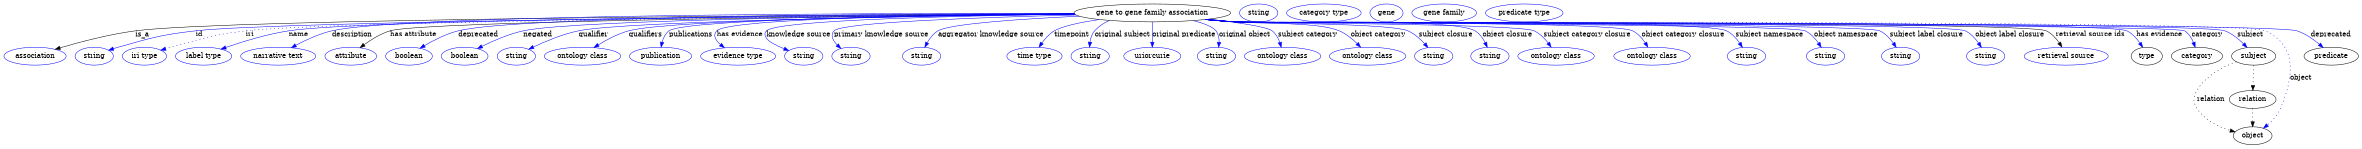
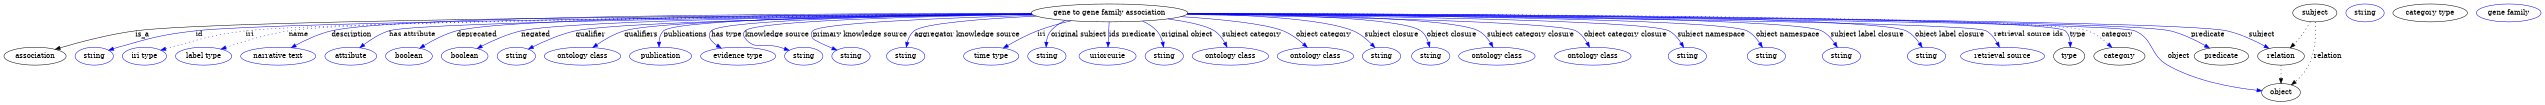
node "category type": color blue -> black
node "gene": removed
node "predicate type": removed
edge "gene to gene family association" -> "label type": style solid -> dotted
edge "gene to gene family association" -> "attribute": color black -> blue
edge "gene to gene family association" -> "retrieval source": color black -> blue
edge "gene to gene family association" -> "subject": now "gene to gene family association" -> "relation"
edge "gene to gene family association" -> "object": style dotted -> solid
edge "gene to gene family association" -> "category": style solid -> dotted
edge "gene to gene family association" -> "evidence type": label "has evidence" -> "has type"
edge "gene to gene family association" -> "time type": label "timepoint" -> "iri"
edge "gene to gene family association" -> "uriorcurie": label "original predicate" -> "ids predicate"
edge "gene to gene family association" -> "type": label "has evidence" -> "type"
edge "gene to gene family association" -> "predicate": label "deprecated" -> "predicate"
node "association": color blue -> black
